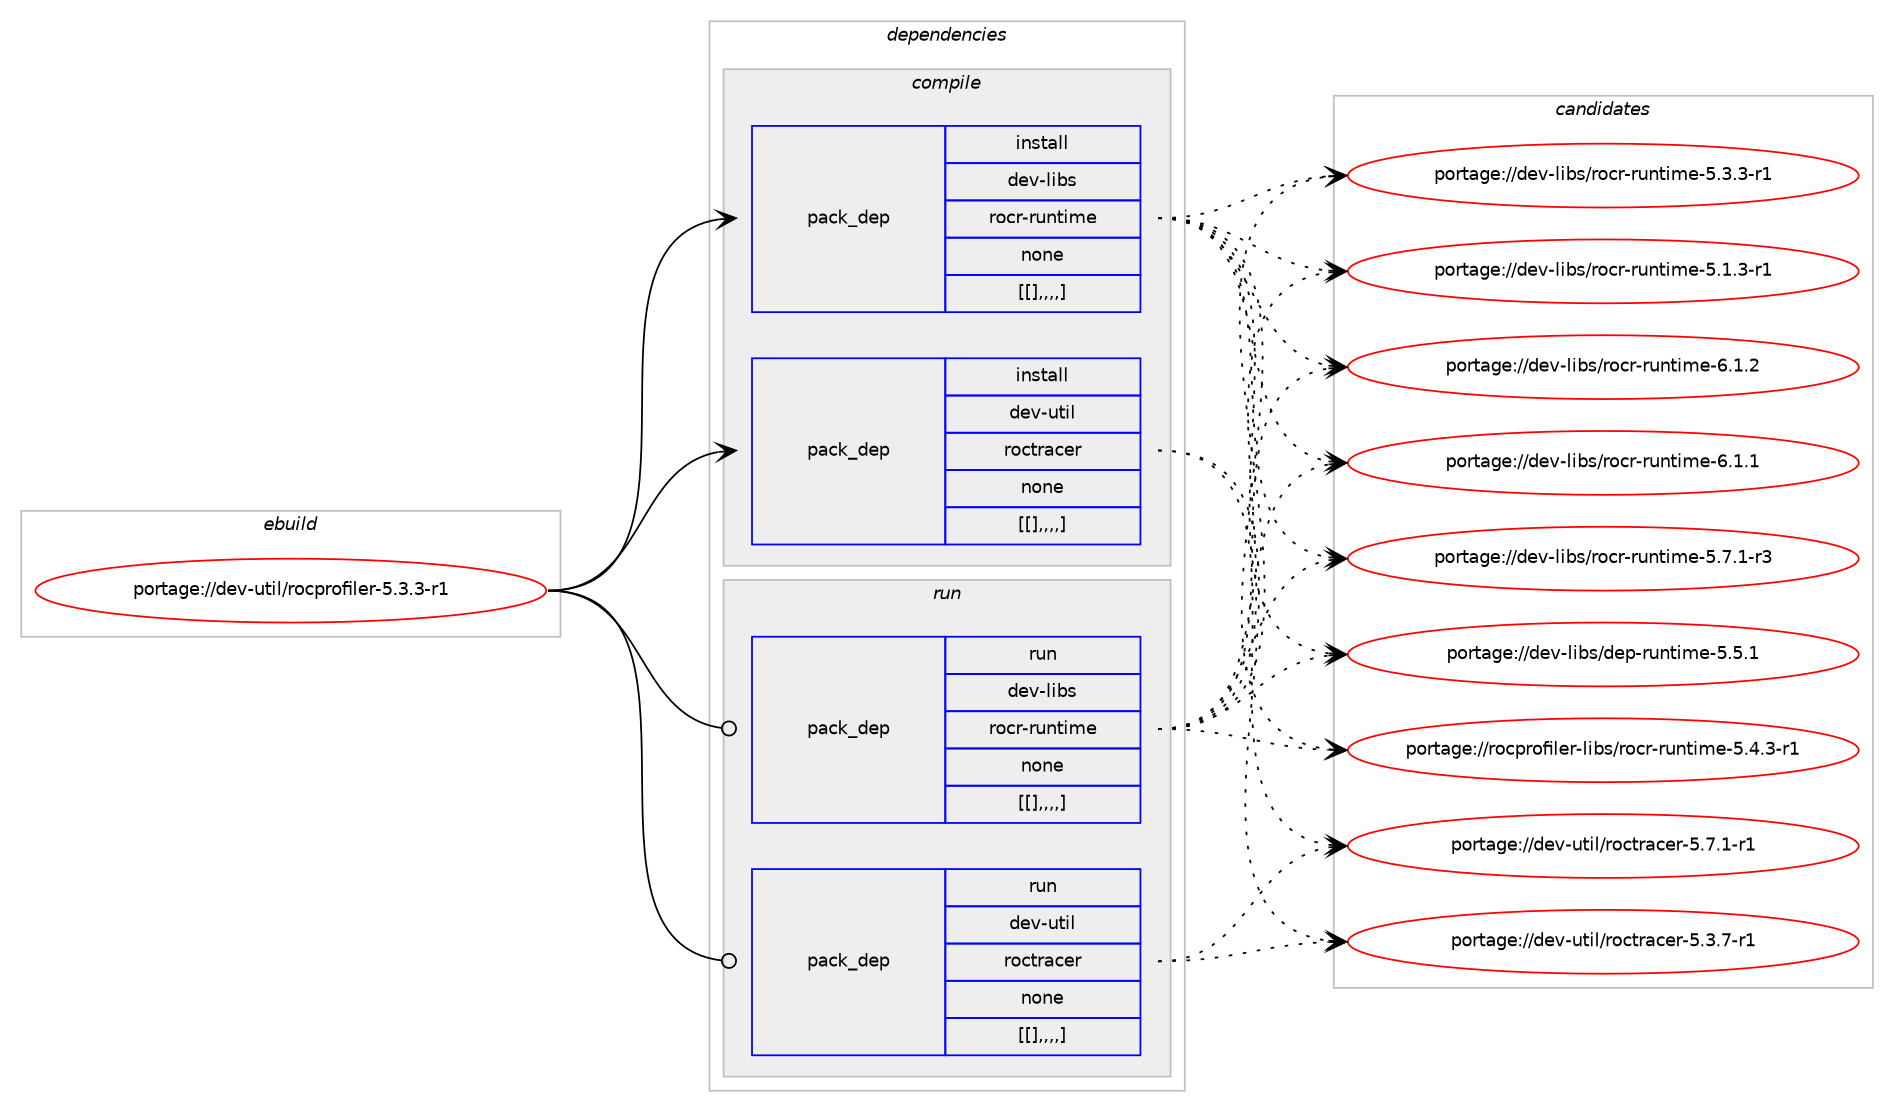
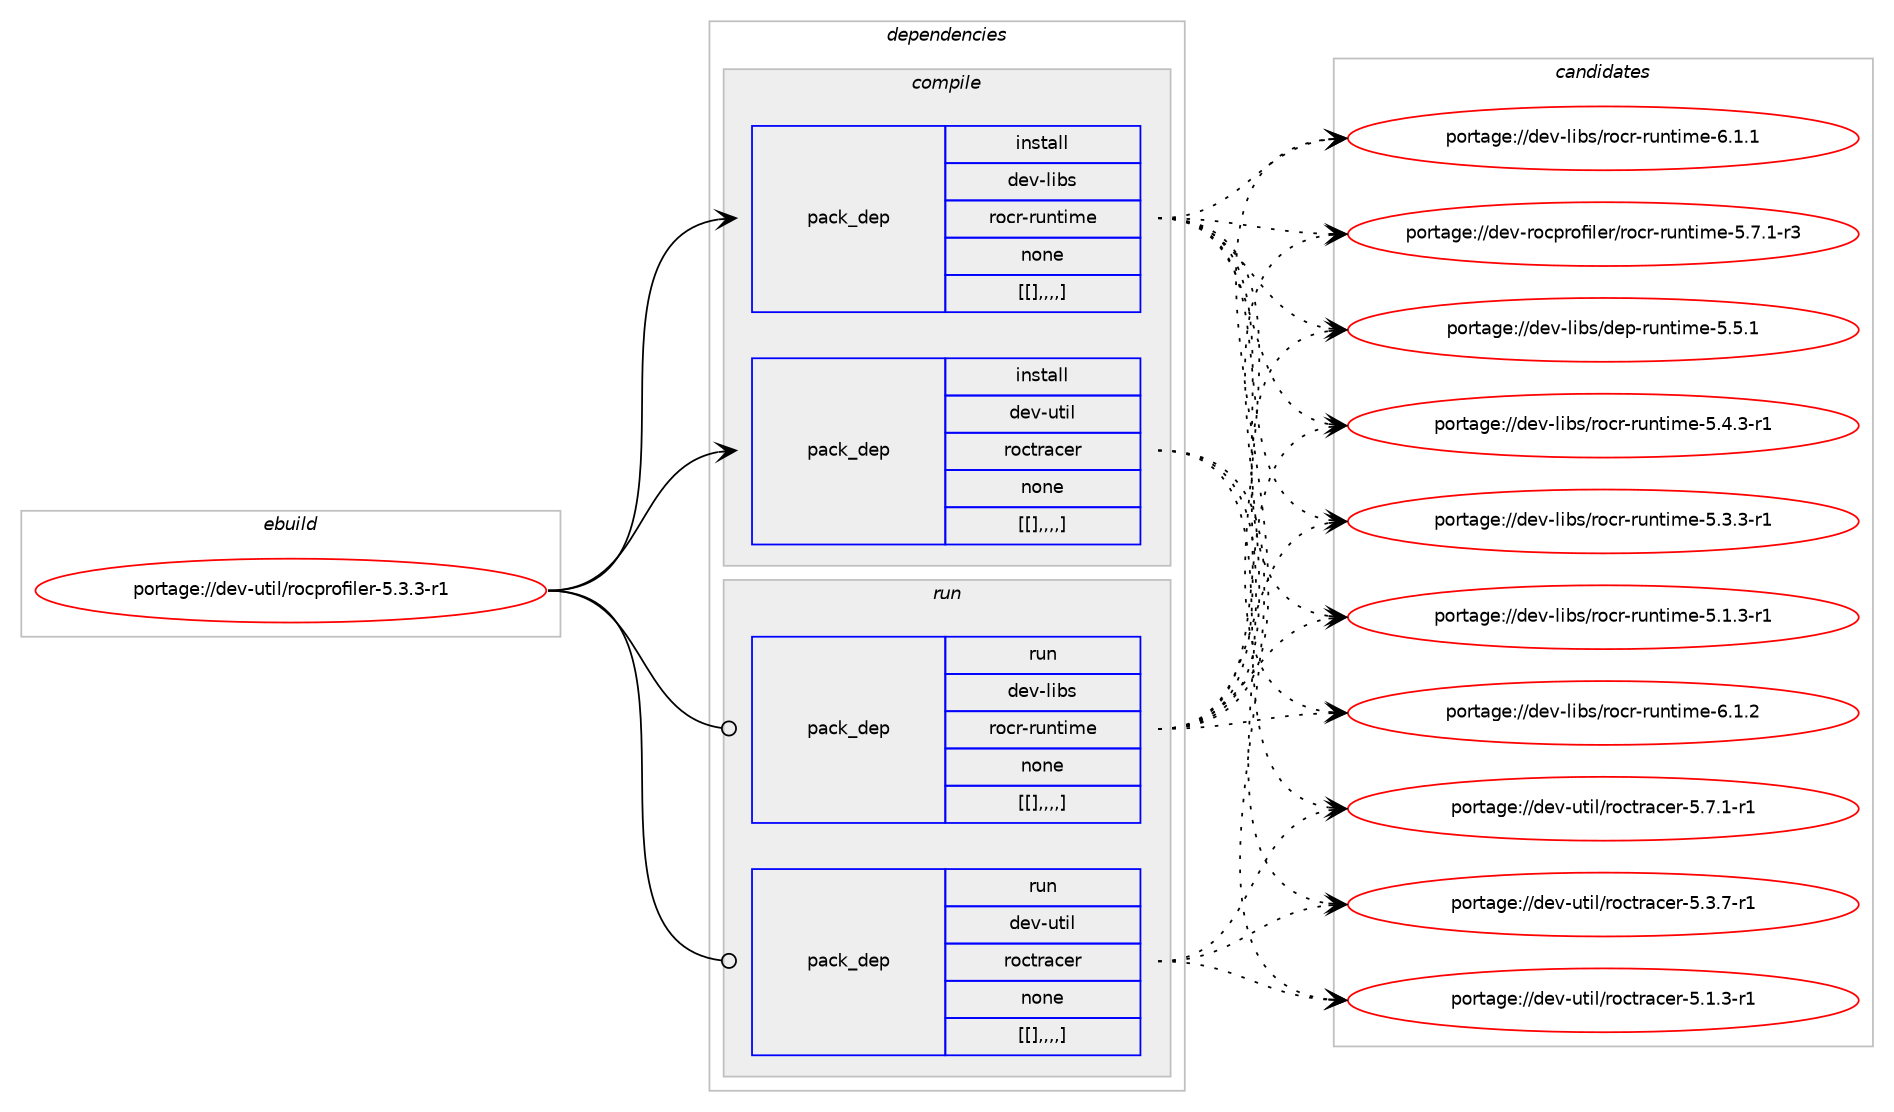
node "portage://dev-libs/rocr-runtime-5.7.1-r3": label "portage://dev-libs/rocr-runtime-5.7.1-r3" -> "portage://dev-rocprofiler/rocr-runtime-5.7.1-r3"
node "portage://rocprofiler-libs/rocr-runtime-5.4.3-r1": label "portage://rocprofiler-libs/rocr-runtime-5.4.3-r1" -> "portage://dev-libs/rocr-runtime-5.4.3-r1"
node "portage://dev-util/roctracer-5.1.3-r1": added
